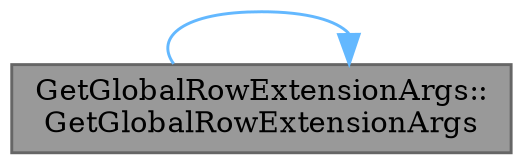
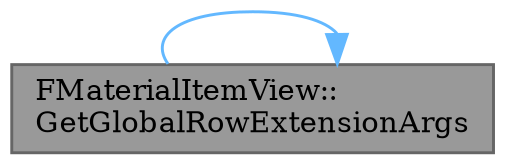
node "GetGlobalRowExtensionArgs:: GetGlobalRowExtensionArgs": label "GetGlobalRowExtensionArgs:: GetGlobalRowExtensionArgs" -> "FMaterialItemView:: GetGlobalRowExtensionArgs"
